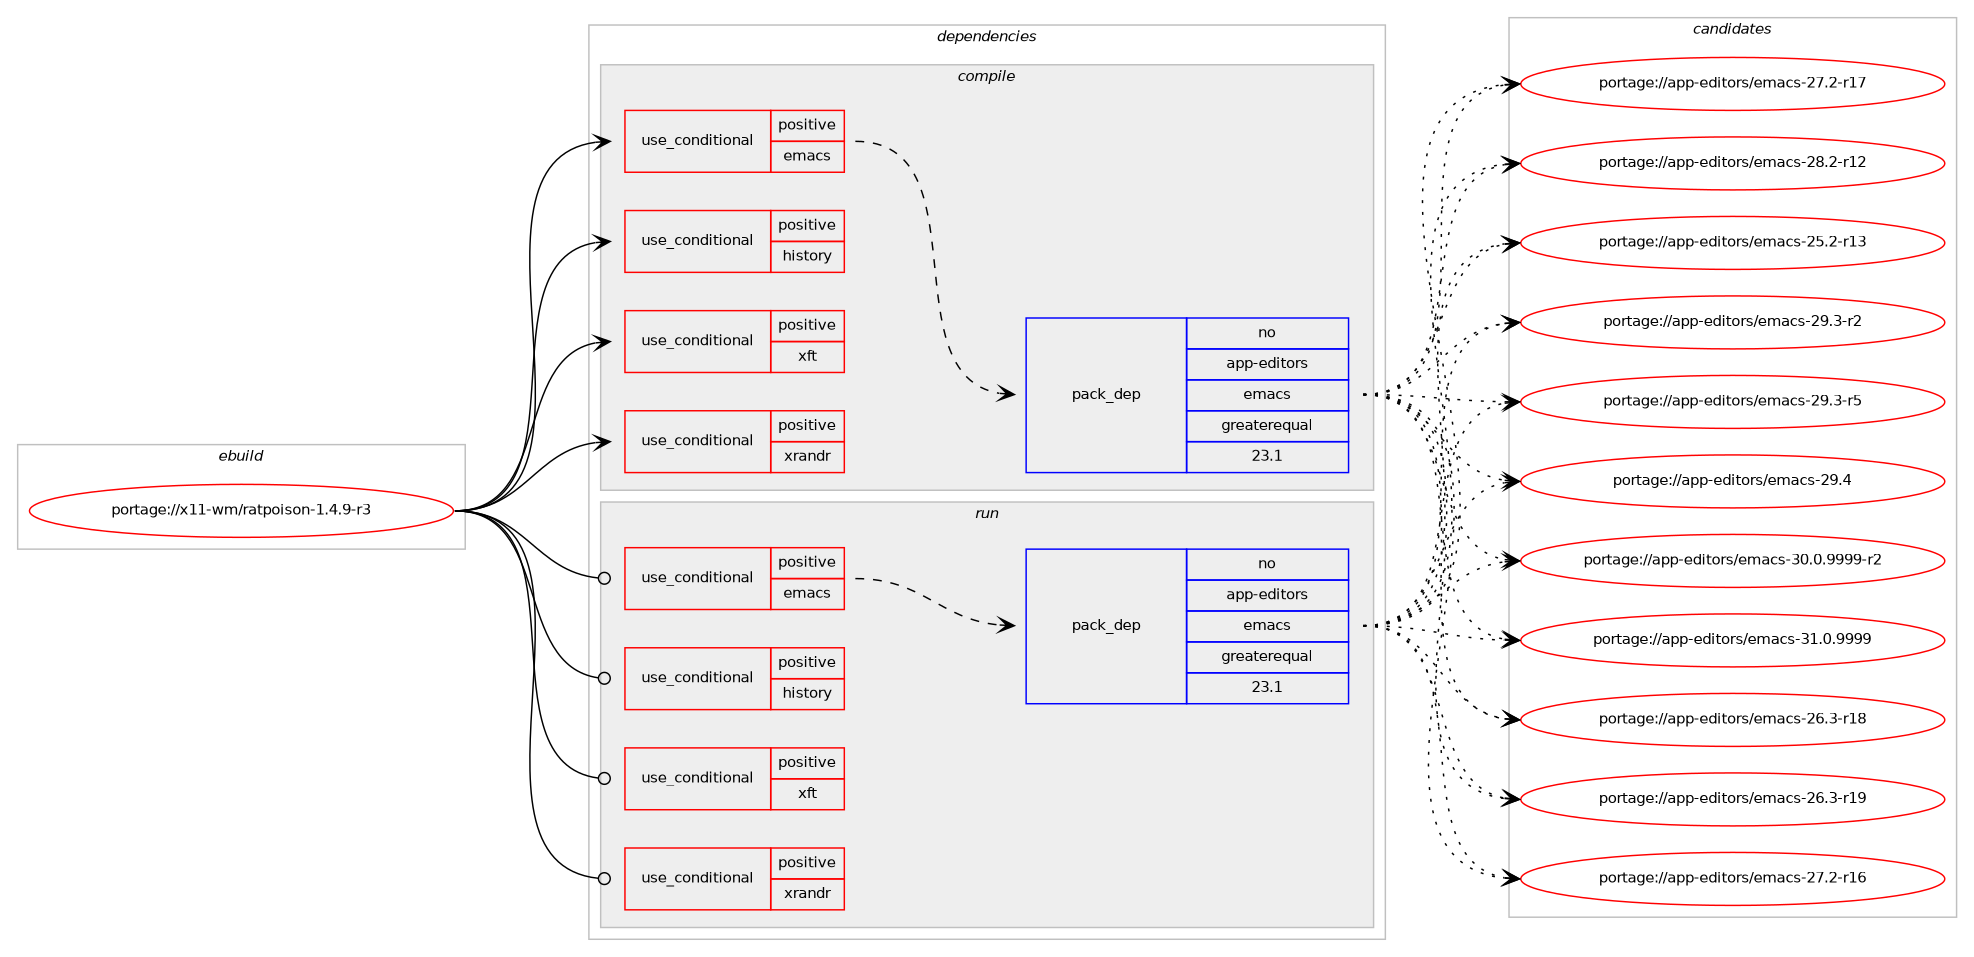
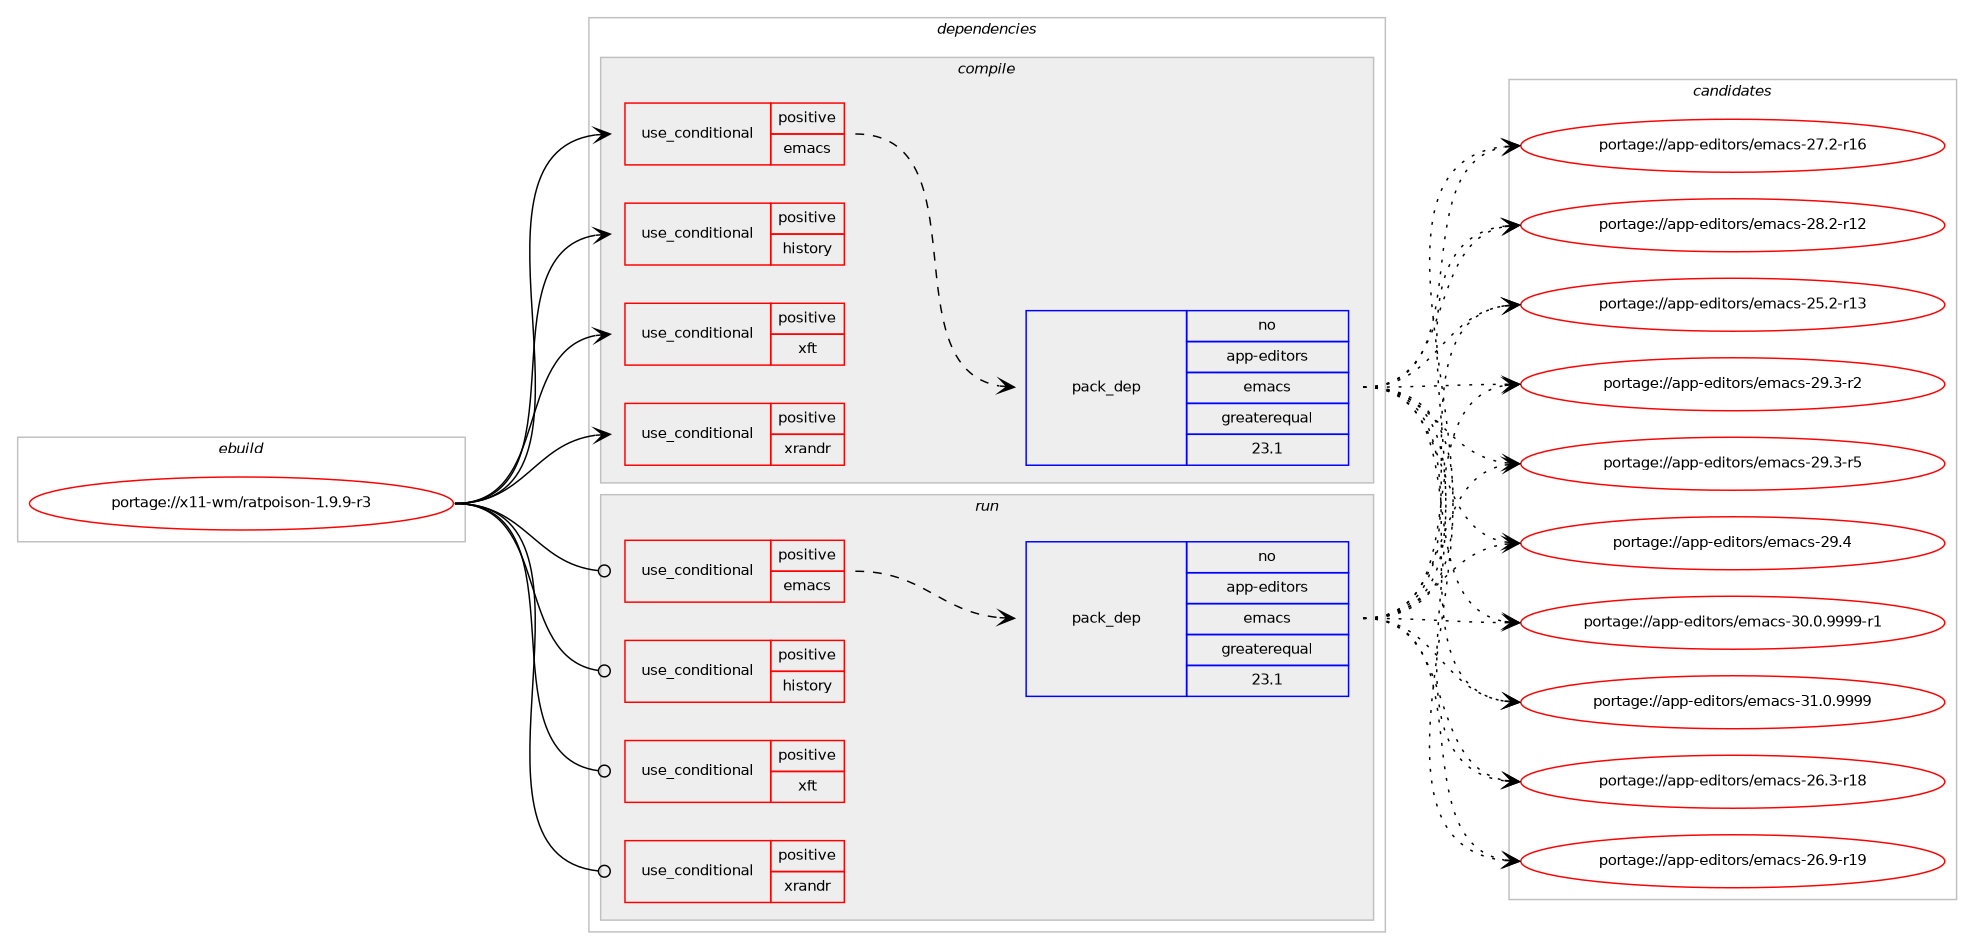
node "portage://app-editors/emacs-27.2-r17": removed
node "portage://x11-wm/ratpoison-1.4.9-r3": label "portage://x11-wm/ratpoison-1.4.9-r3" -> "portage://x11-wm/ratpoison-1.9.9-r3"
node "portage://app-editors/emacs-30.0.9999-r2": label "portage://app-editors/emacs-30.0.9999-r2" -> "portage://app-editors/emacs-30.0.9999-r1"
node "portage://app-editors/emacs-26.3-r19": label "portage://app-editors/emacs-26.3-r19" -> "portage://app-editors/emacs-26.9-r19"
